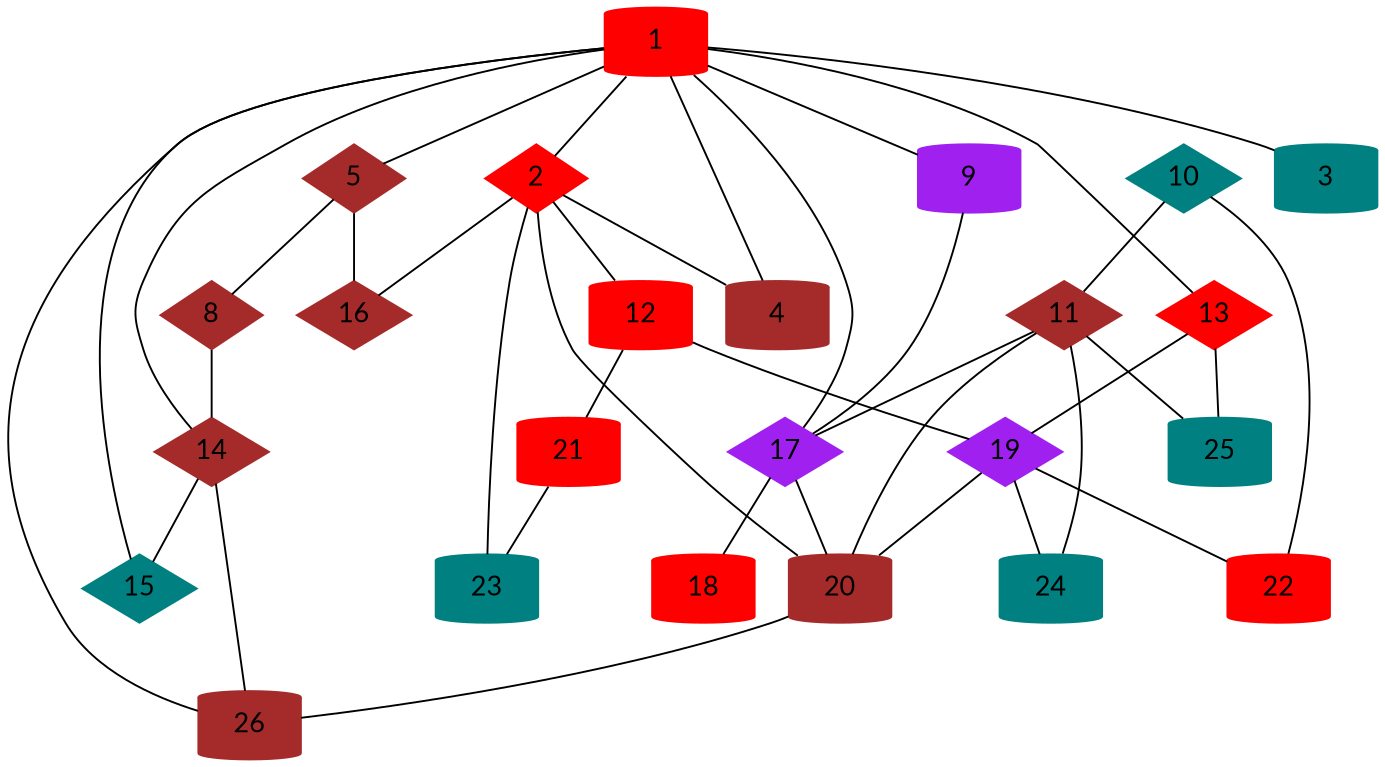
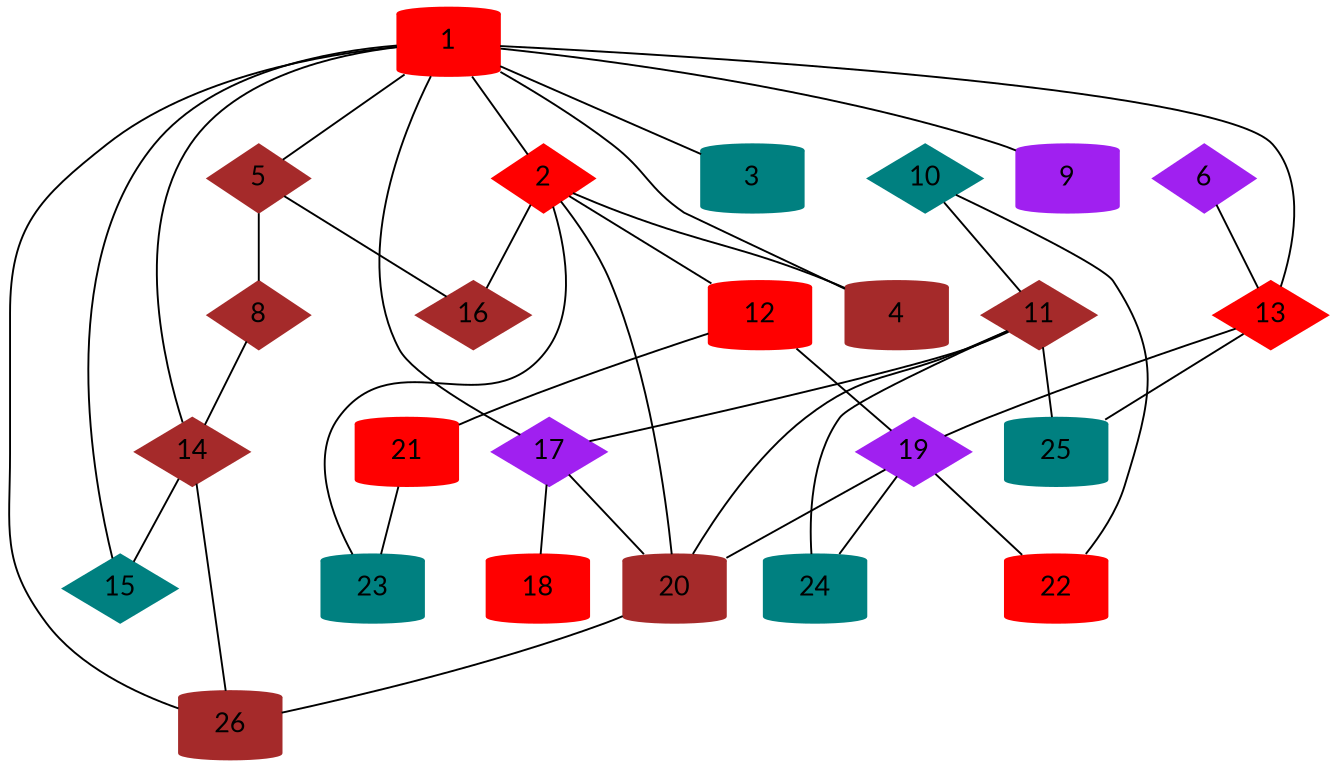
node "6": added
edge "9" -- "17": removed
